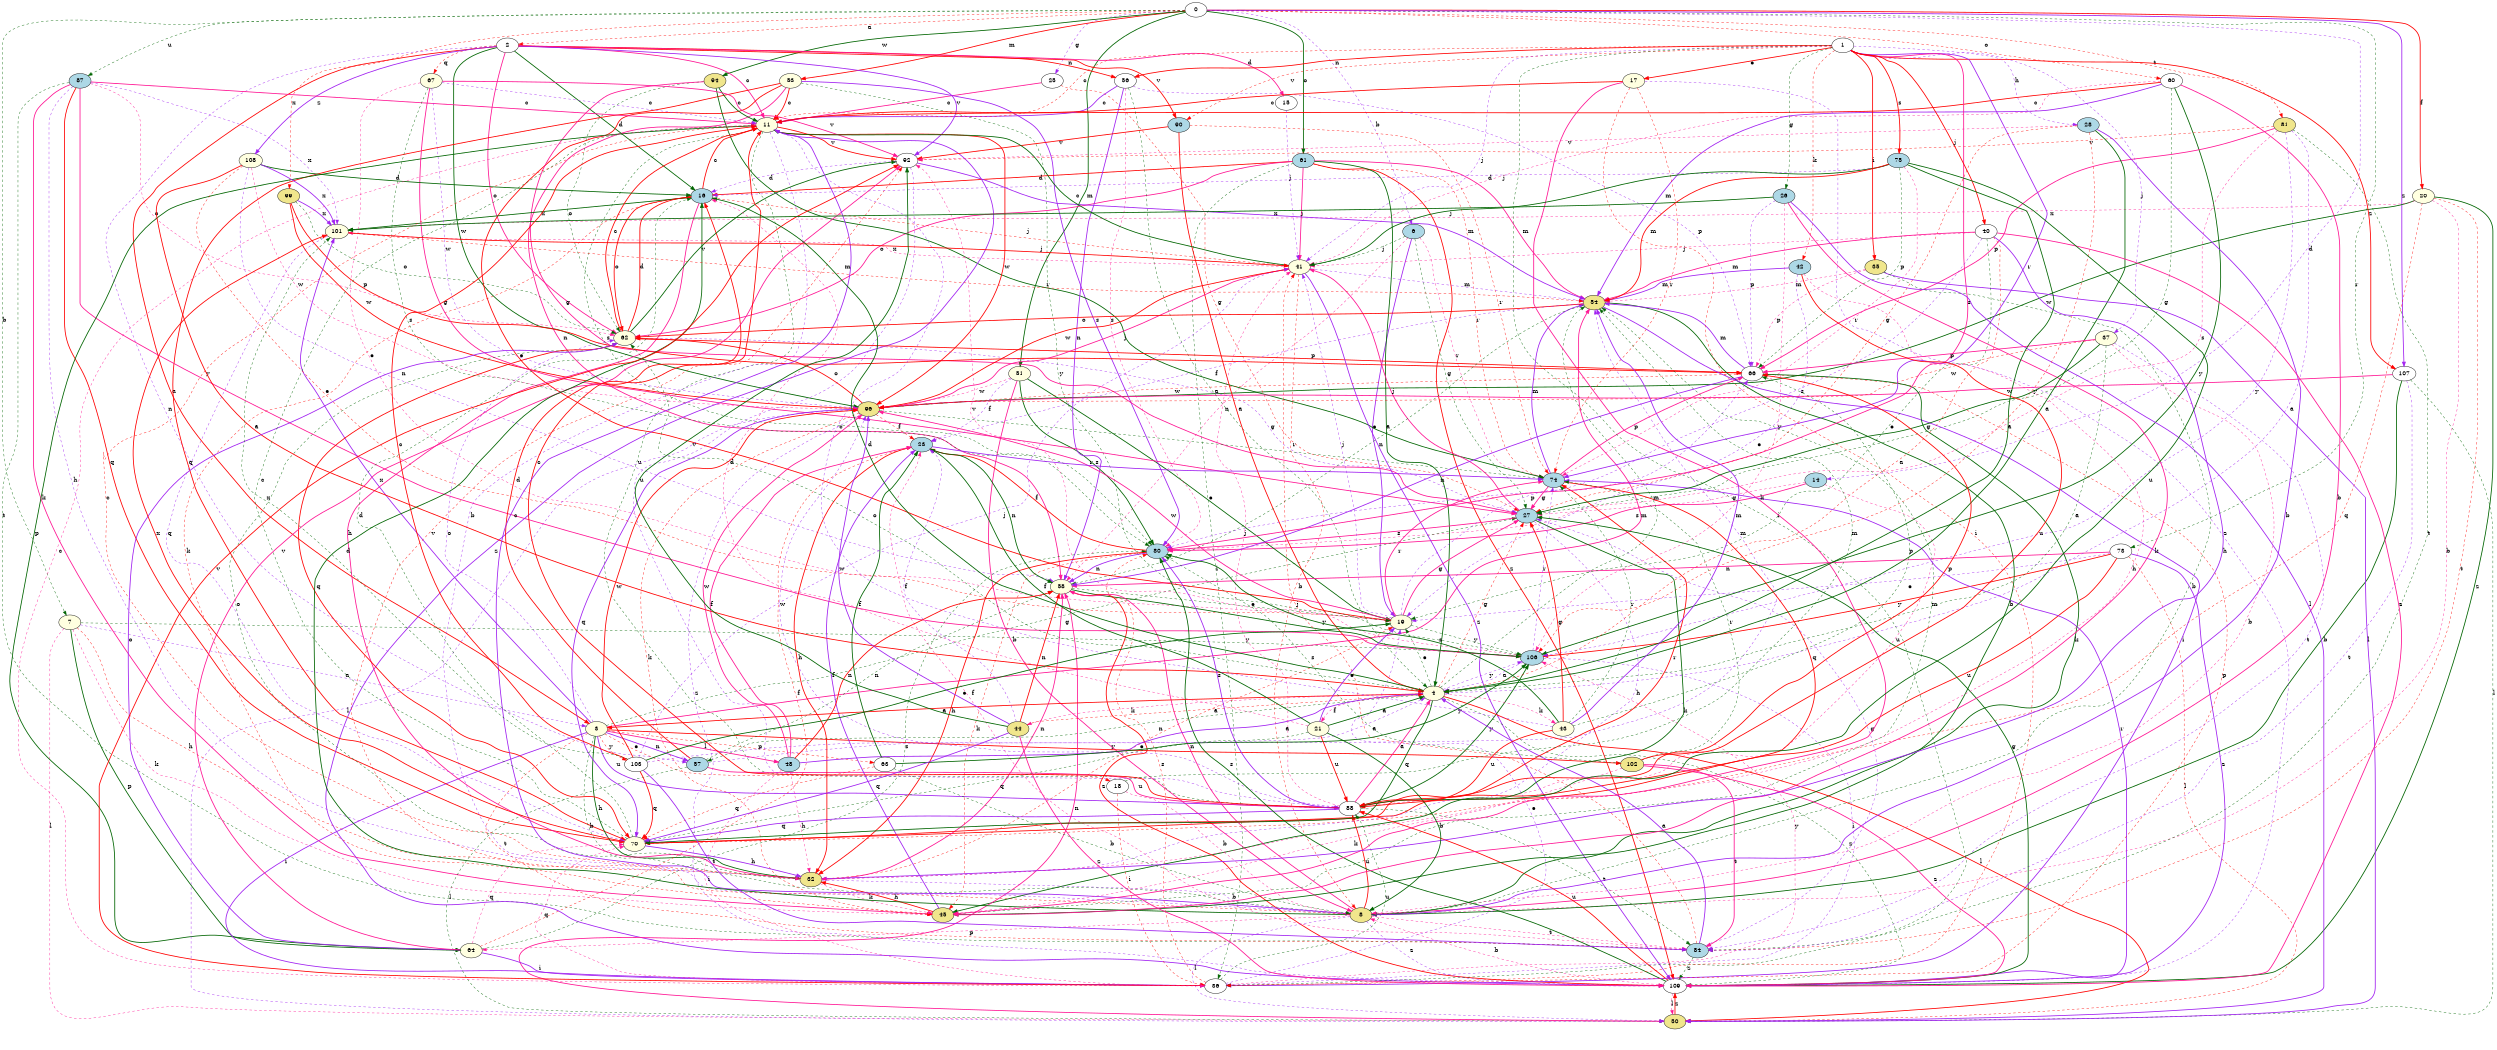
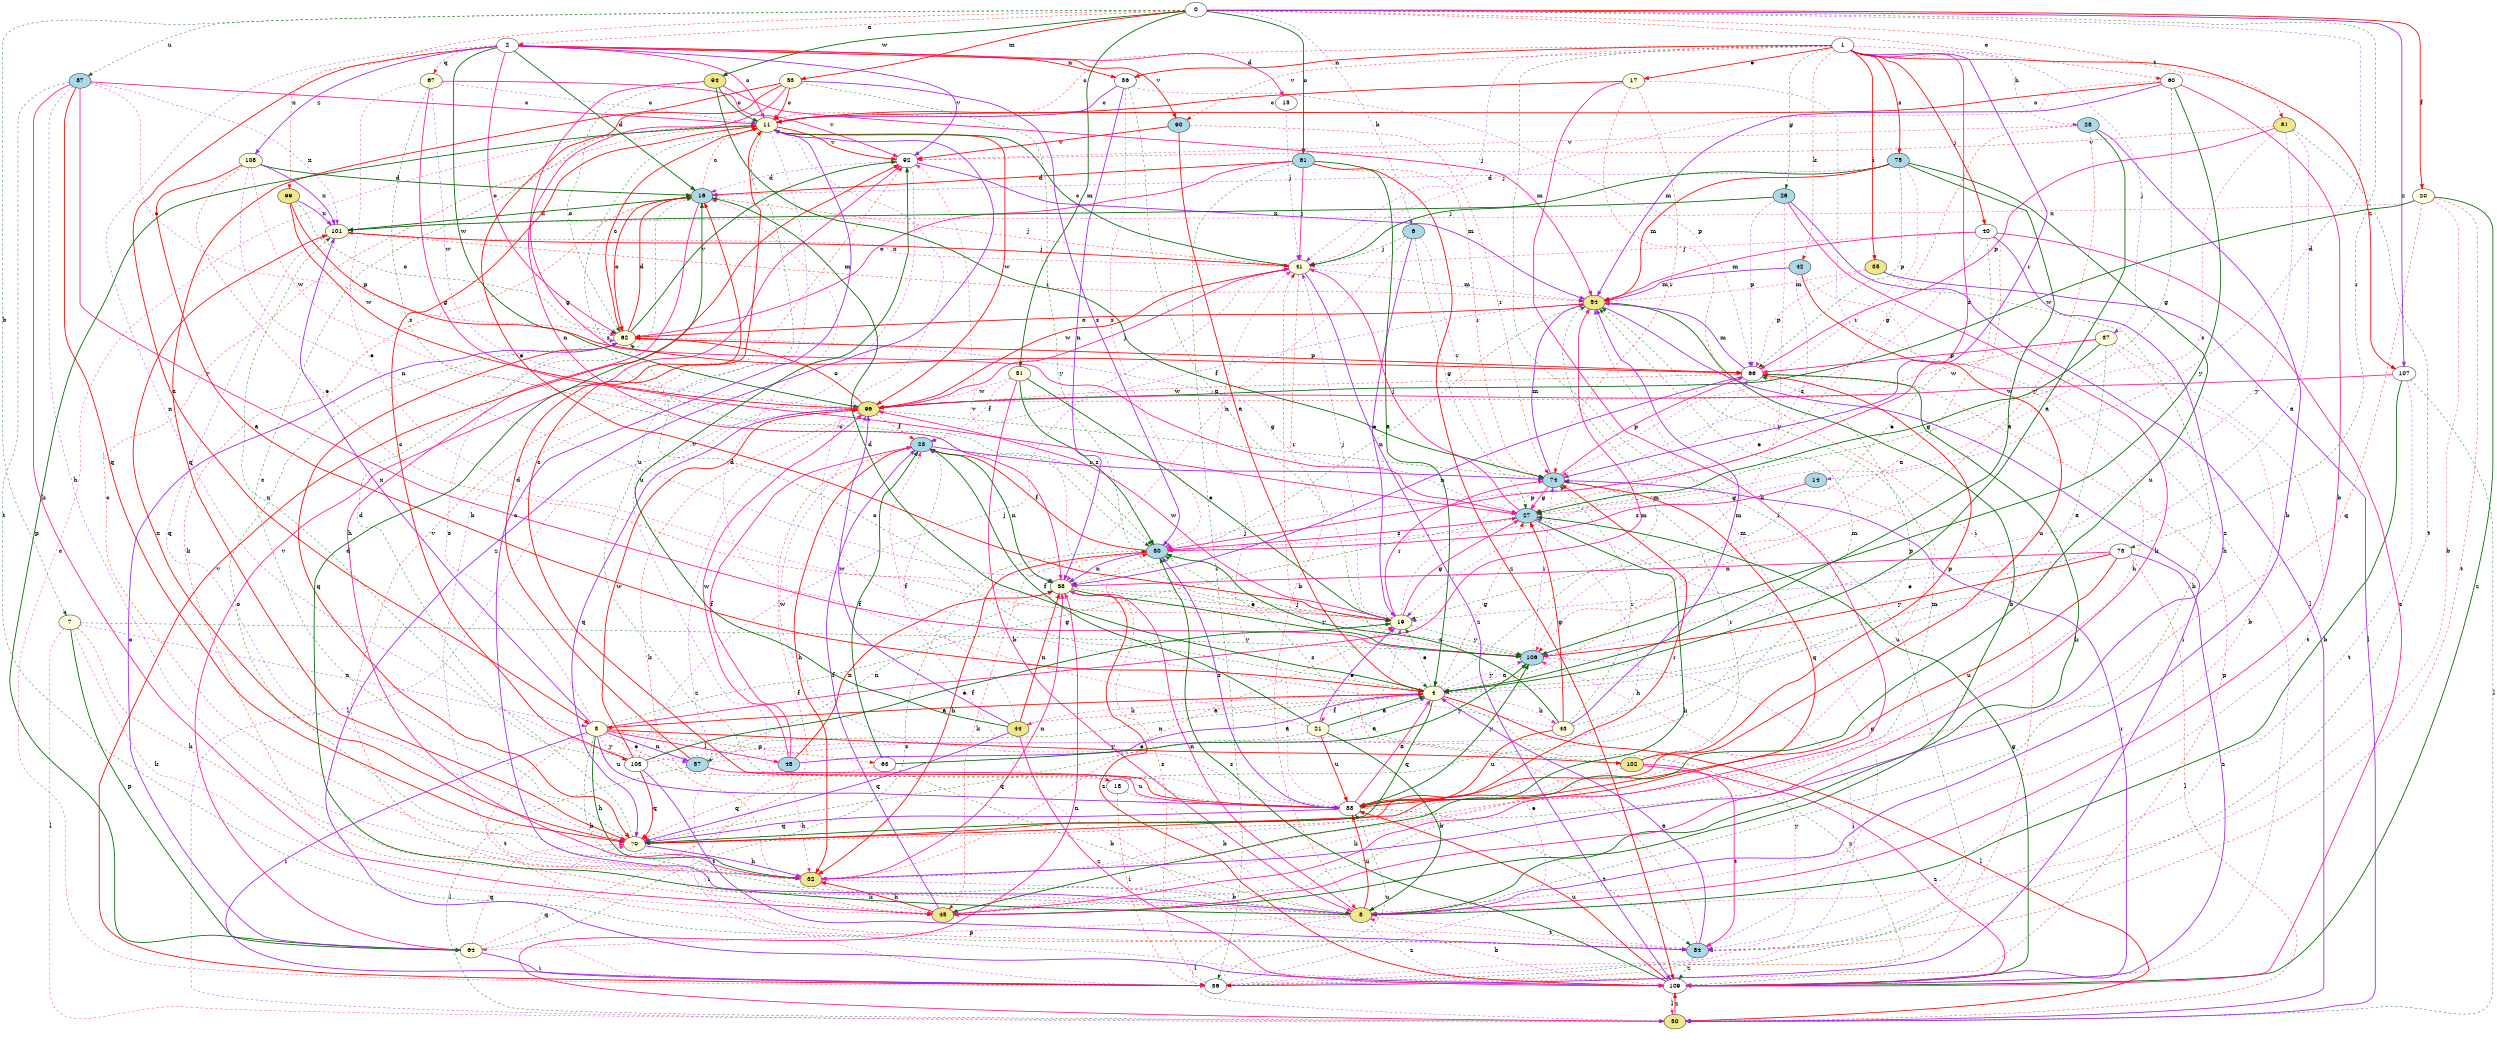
node "25": removed
edge "16" -> "11": style bold -> dashed
edge "61" -> "54": now "94" -> "54"
